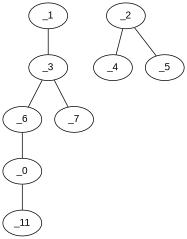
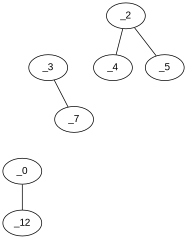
node "_1": removed
node "_6": removed
node "_11": label "_11" -> "_12"
